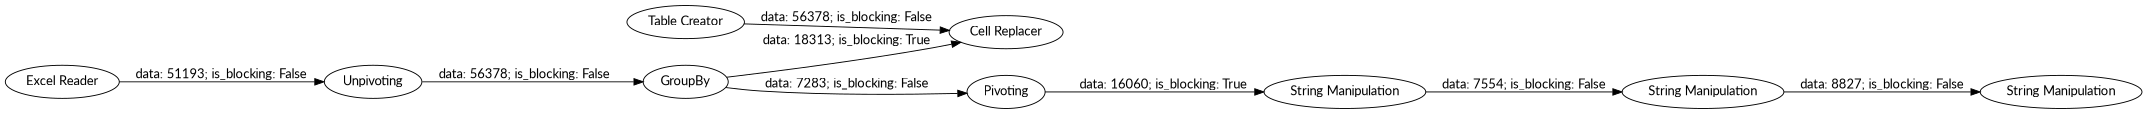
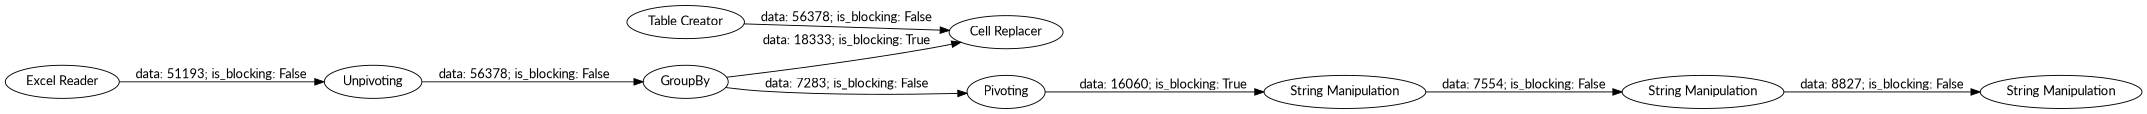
edge "GroupBy" -> "Cell Replacer": label "data: 18313; is_blocking: True" -> "data: 18333; is_blocking: True"
